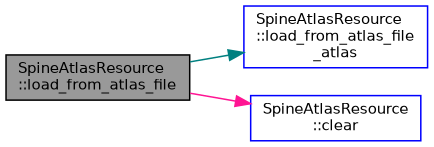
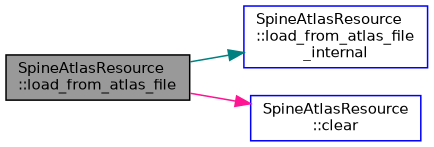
node "SpineAtlasResource ::load_from_atlas_file _atlas": label "SpineAtlasResource ::load_from_atlas_file _atlas" -> "SpineAtlasResource ::load_from_atlas_file _internal"
